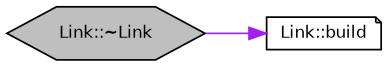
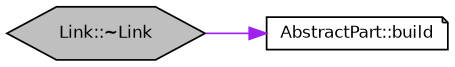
node "Link::build": label "Link::build" -> "AbstractPart::build"
